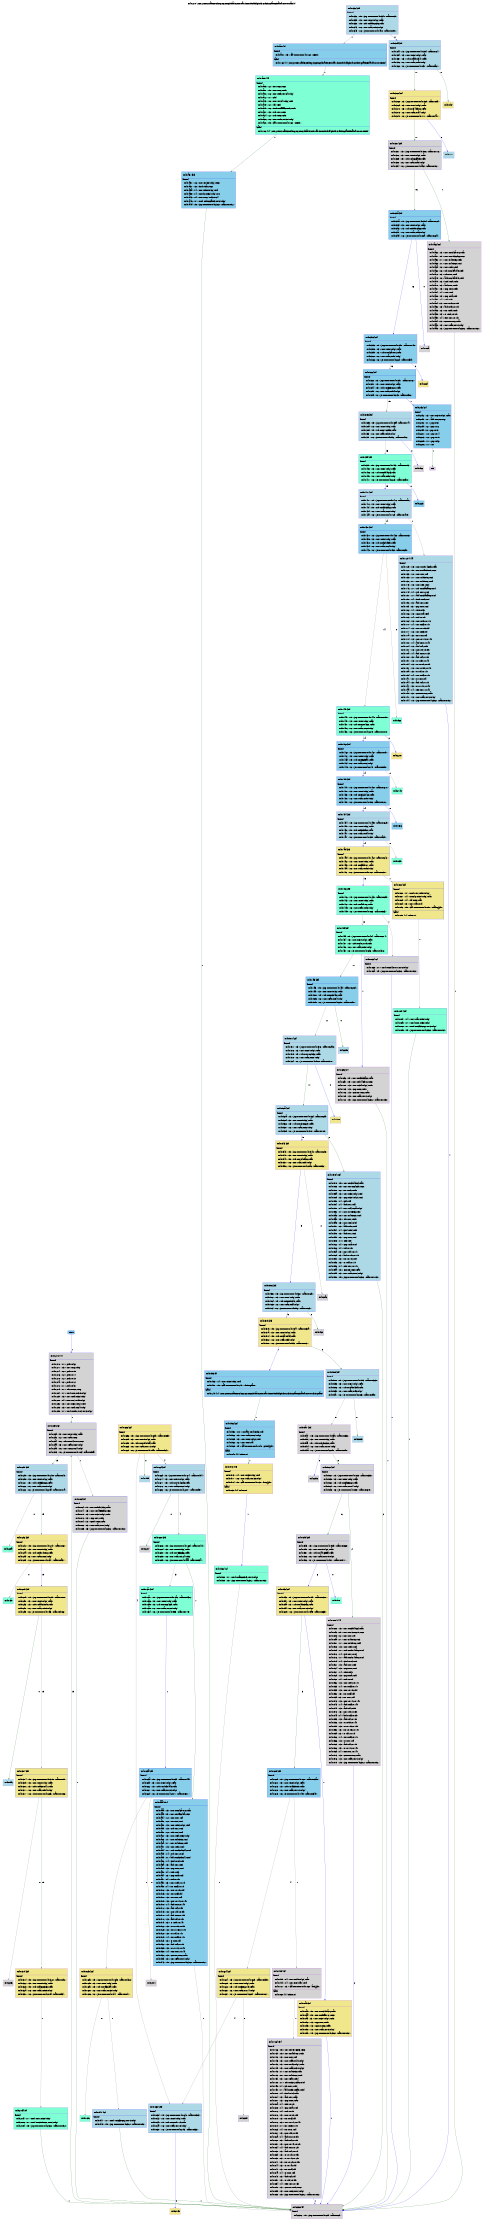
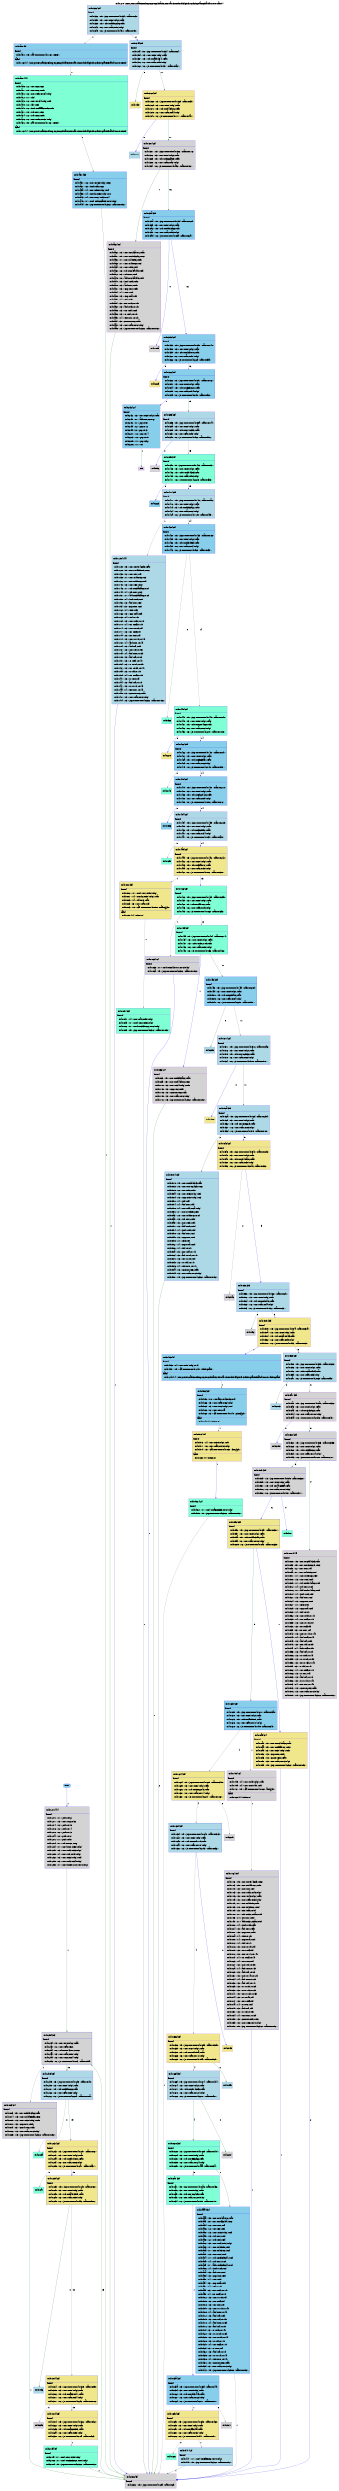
edge "0x401656 [25]" -> "0x40163d [25]": reversed
